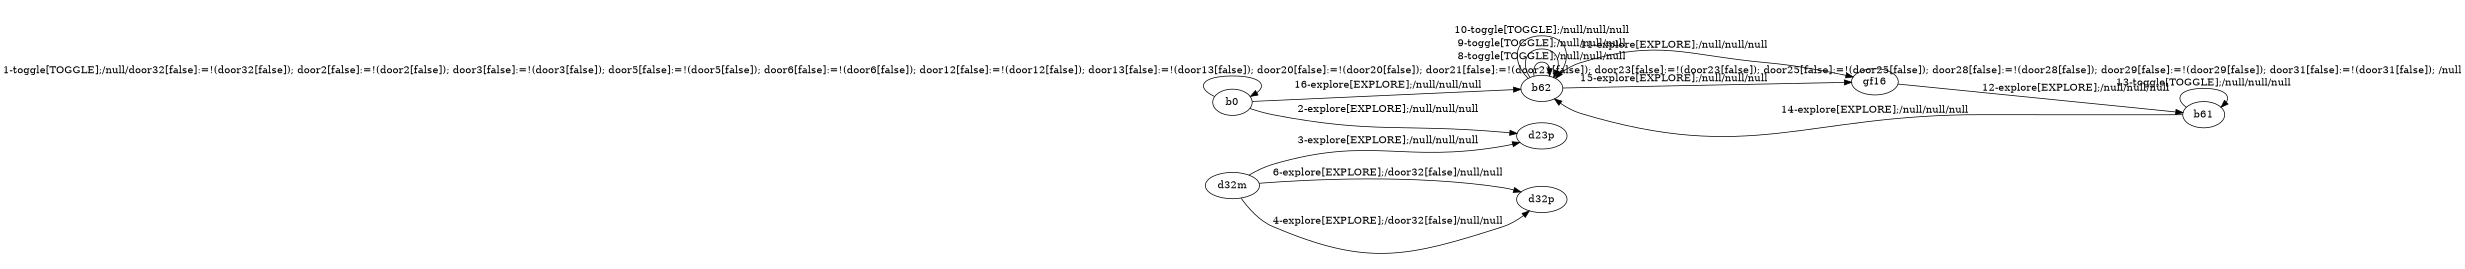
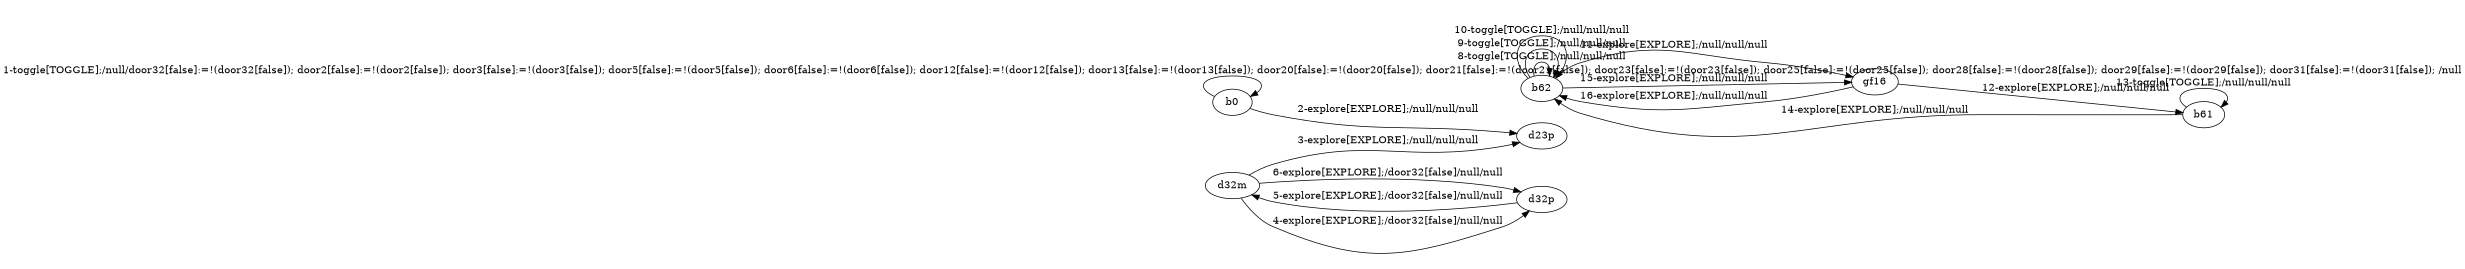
edge "b0" -> "b62": now "gf16" -> "b62"
edge "d32p" -> "d32m": added, label "5-explore[EXPLORE];/door32[false]/null/null"
